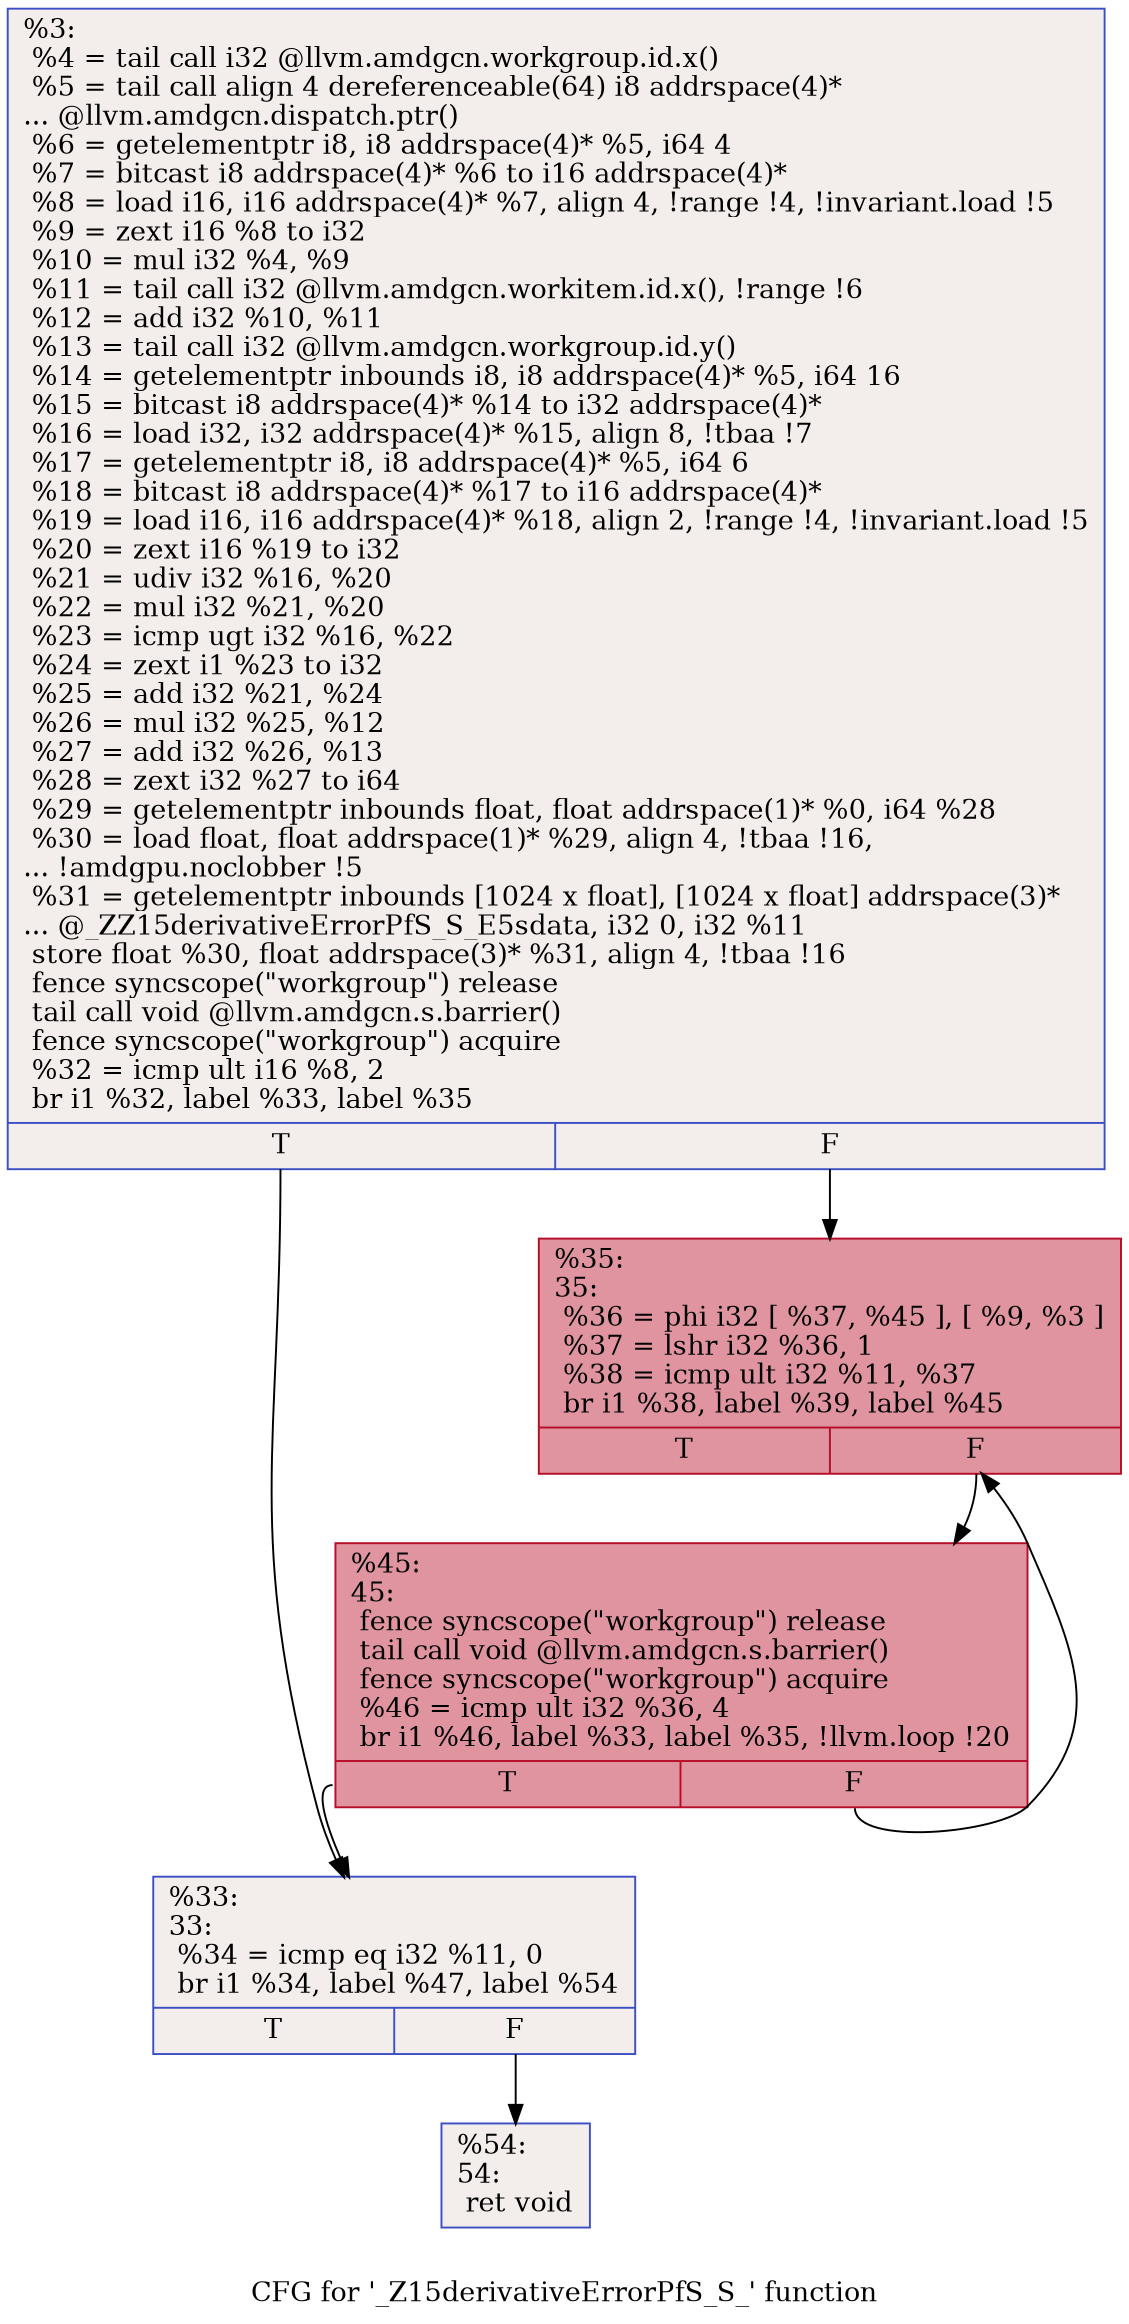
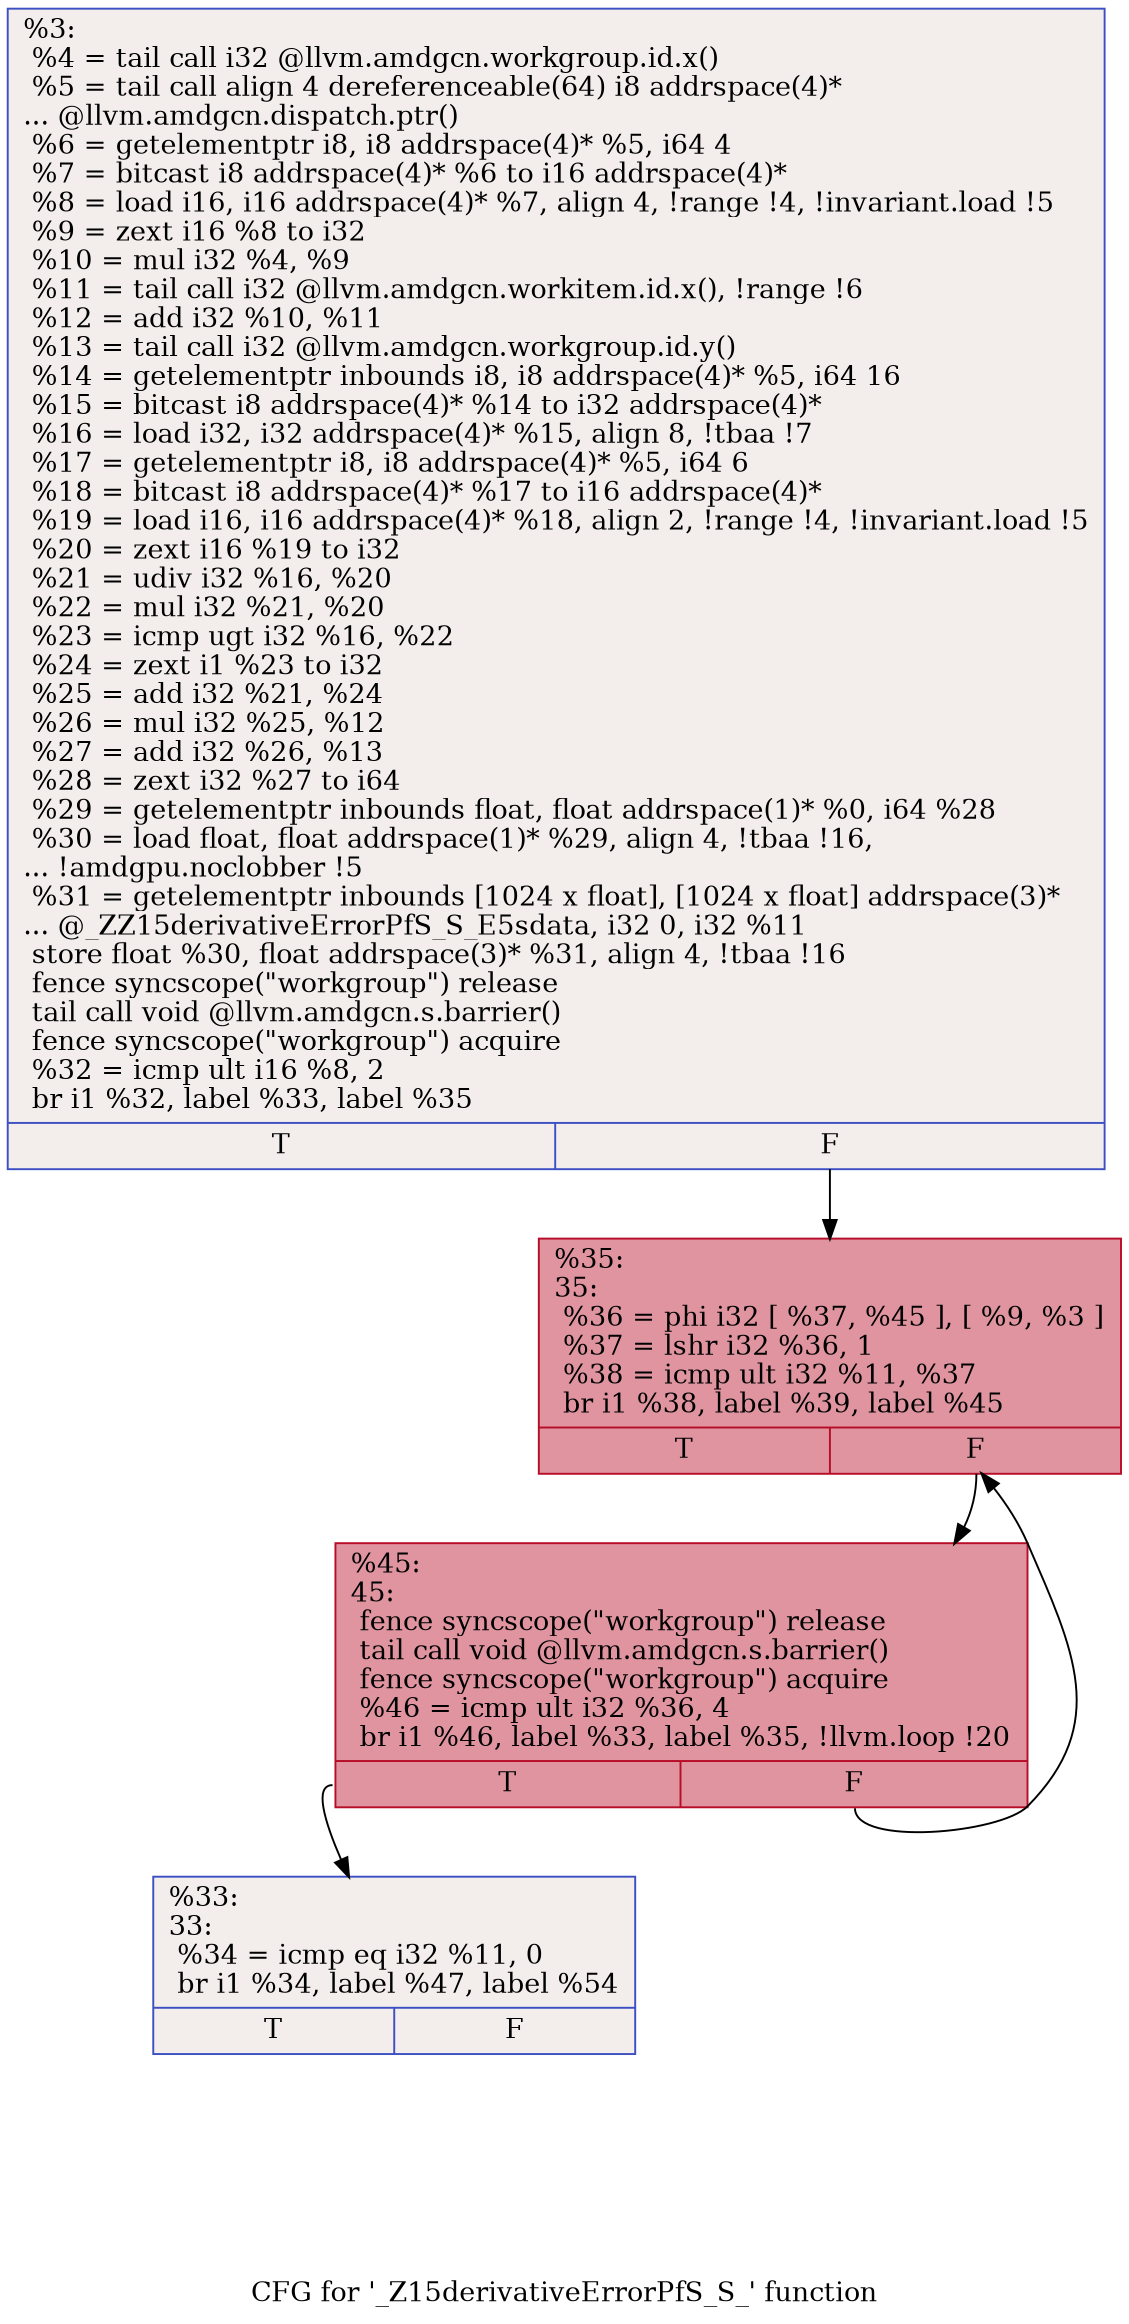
edge "%3:" -> "%33:": removed
node "%54:": removed
